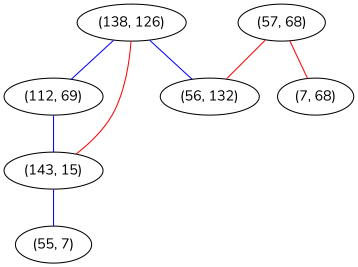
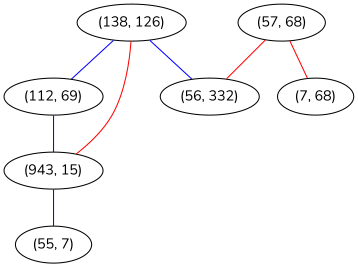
node "(56, 132)": label "(56, 132)" -> "(56, 332)"
node "(143, 15)": label "(143, 15)" -> "(943, 15)"
